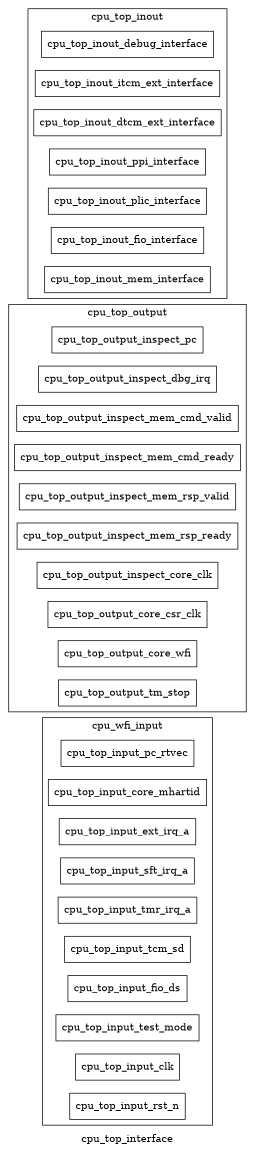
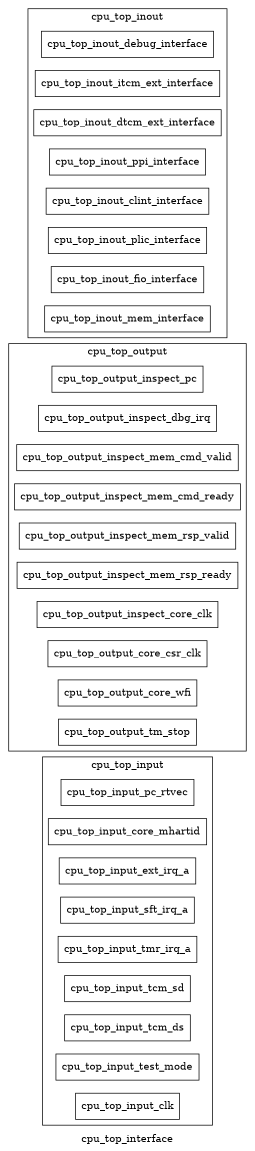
node "cpu_top_inout_clint_interface": added
cluster "cpu_wfi_input": label "cpu_wfi_input" -> "cpu_top_input"
node "cpu_top_input_fio_ds": label "cpu_top_input_fio_ds" -> "cpu_top_input_tcm_ds"
node "cpu_top_input_rst_n": removed
